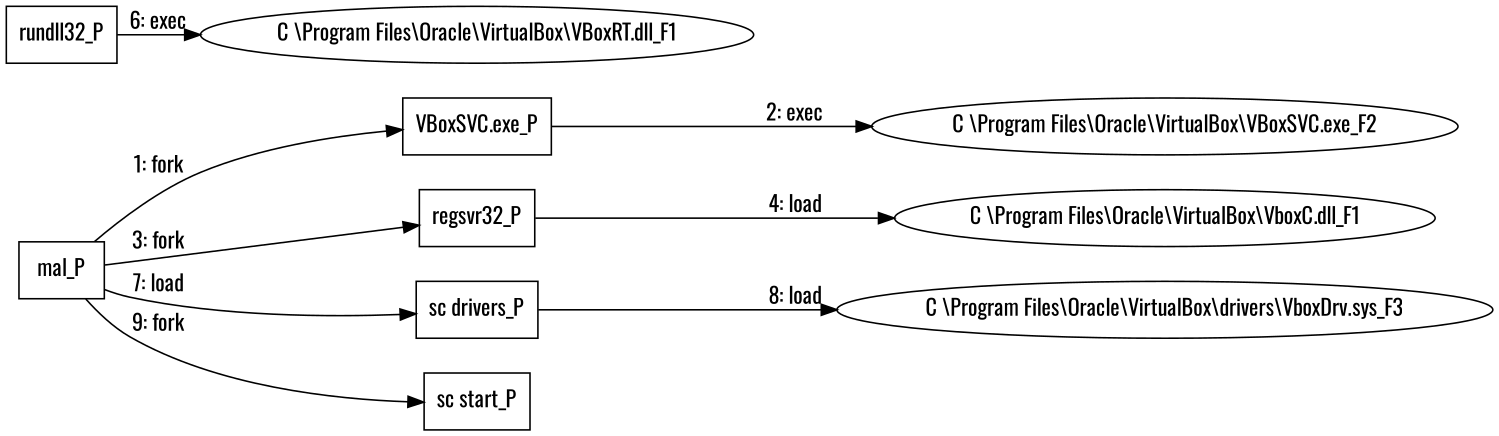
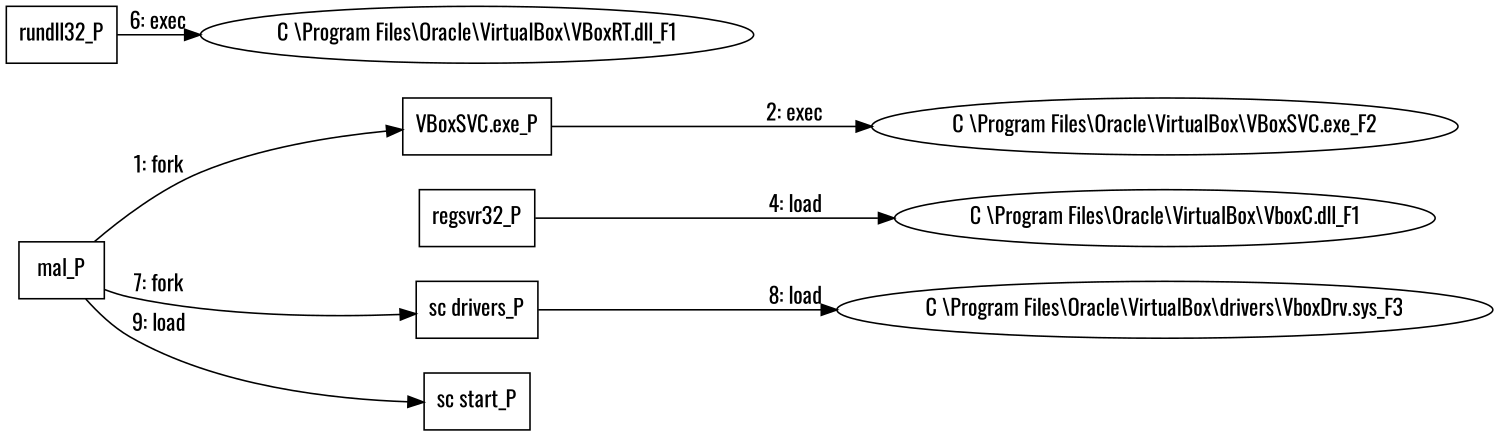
edge "mal_P" -> "regsvr32_P": removed, label "3: fork"
edge "mal_P" -> "sc drivers_P": label "7: load" -> "7: fork"
edge "mal_P" -> "sc start_P": label "9: fork" -> "9: load"
